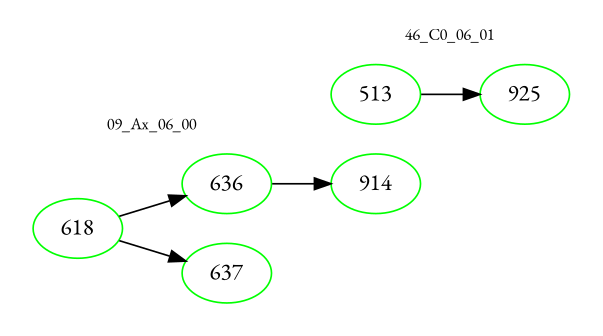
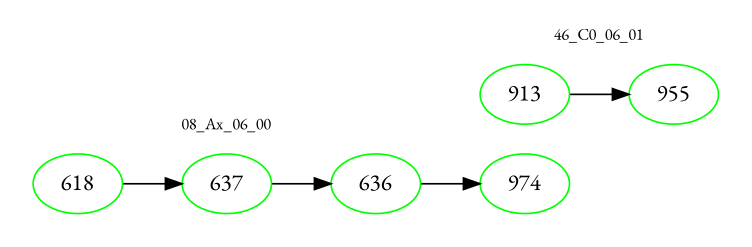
node "513": label "513" -> "913"
node "925": label "925" -> "955"
cluster "09_Ax_06_00": label "09_Ax_06_00" -> "08_Ax_06_00"
node "914": label "914" -> "974"
edge "618" -> "636": now "637" -> "636"
